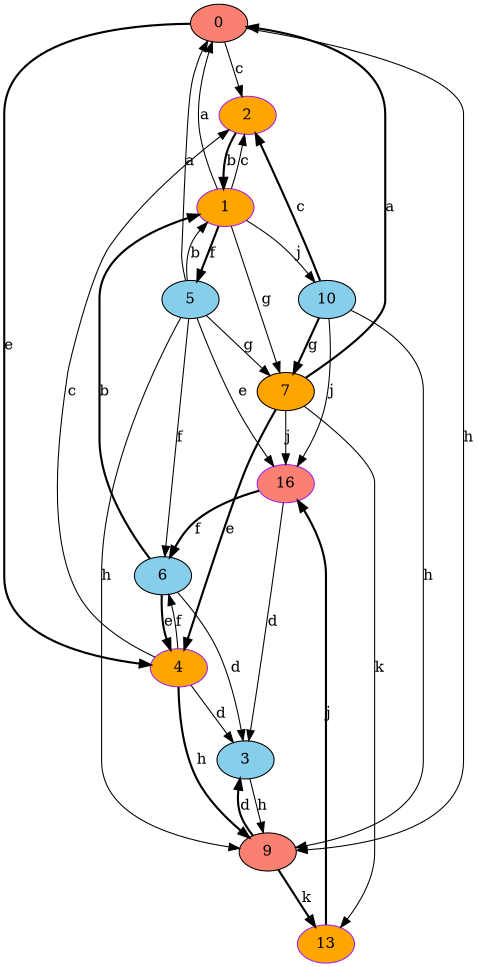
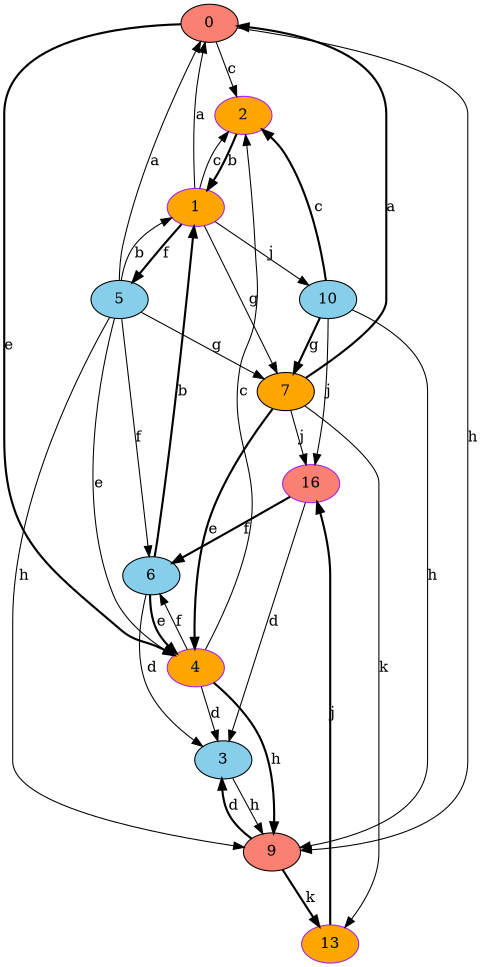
edge "5" -> "16": now "5" -> "4"
